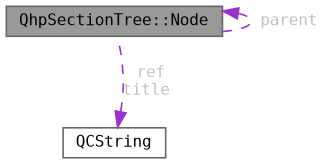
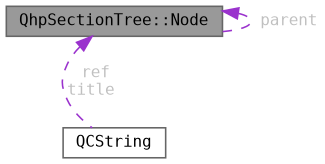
edge "QhpSectionTree::Node" -> "QCString": reversed
